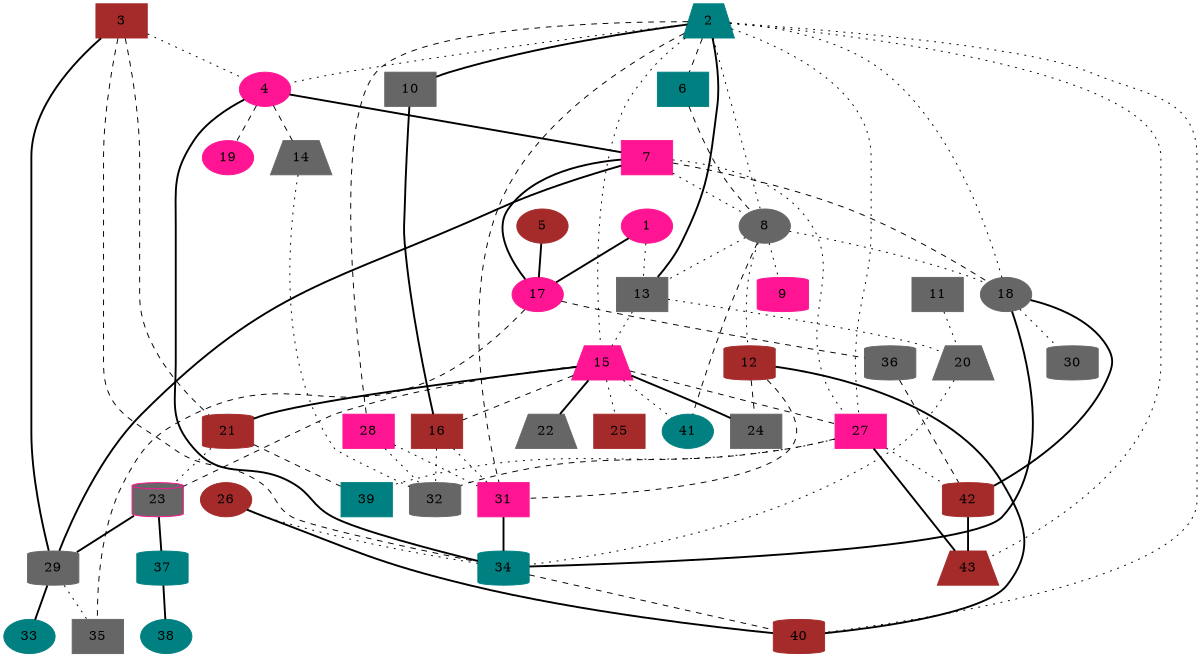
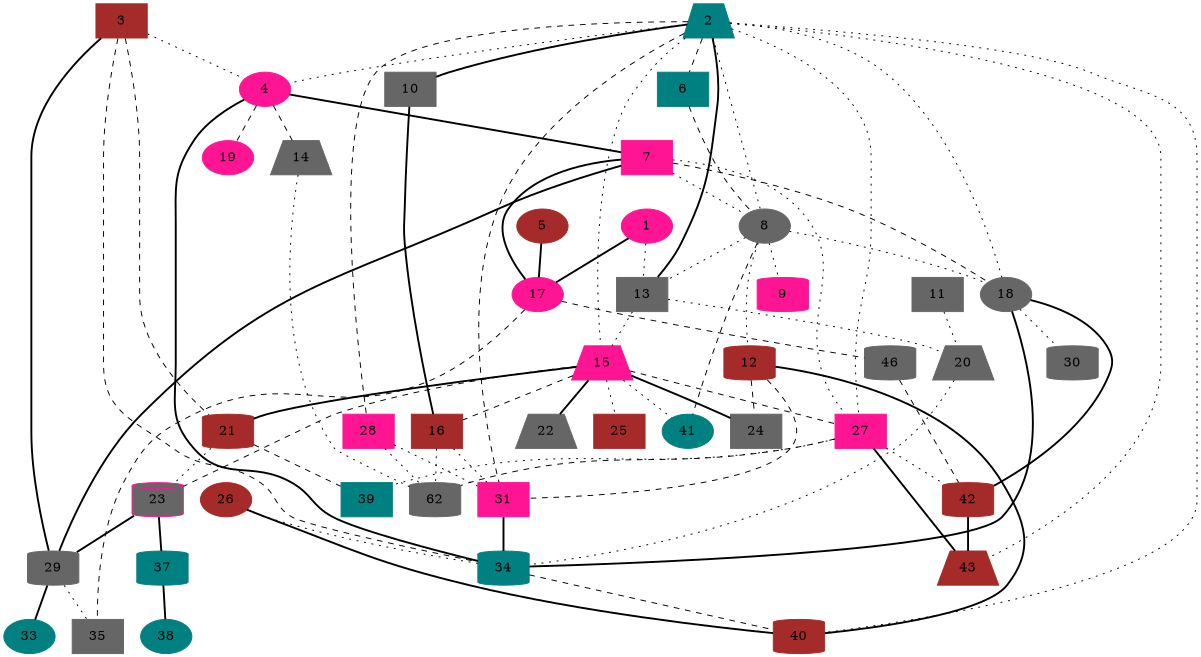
node "36": label "36" -> "46"
node "32": label "32" -> "62"
